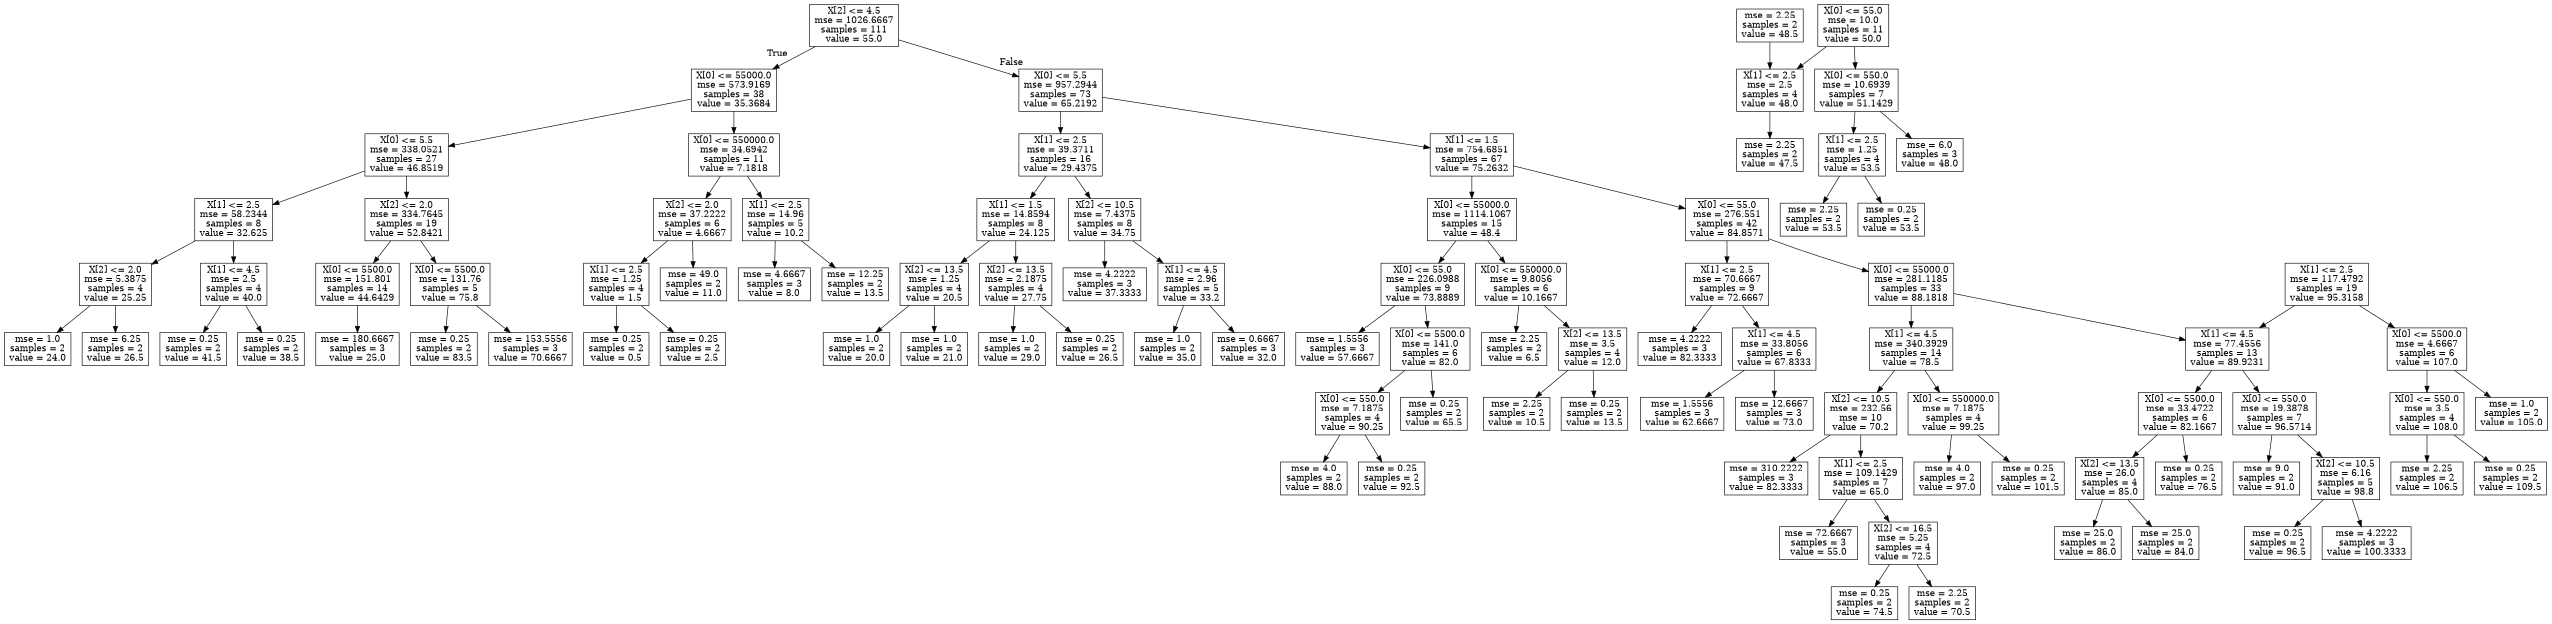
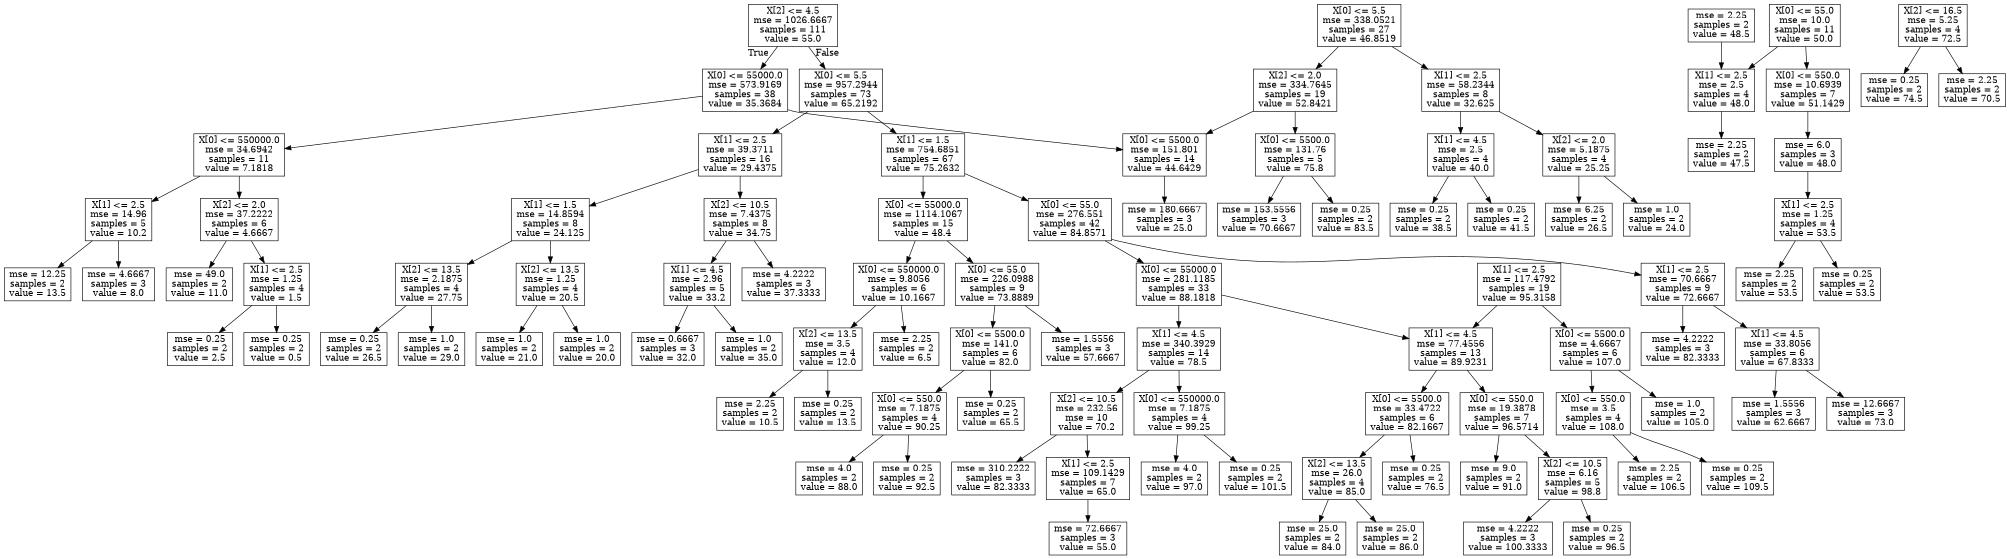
edge "X[0] <= 550.0 mse = 10.6939 samples = 7 value = 51.1429" -> "X[1] <= 2.5 mse = 1.25 samples = 4 value = 53.5": now "mse = 6.0 samples = 3 value = 48.0" -> "X[1] <= 2.5 mse = 1.25 samples = 4 value = 53.5"
edge "X[0] <= 55000.0 mse = 573.9169 samples = 38 value = 35.3684" -> "X[0] <= 5.5 mse = 338.0521 samples = 27 value = 46.8519": now "X[0] <= 55000.0 mse = 573.9169 samples = 38 value = 35.3684" -> "X[0] <= 5500.0 mse = 151.801 samples = 14 value = 44.6429"
node "X[2] <= 2.0 mse = 5.3875 samples = 4 value = 25.25": label "X[2] <= 2.0 mse = 5.3875 samples = 4 value = 25.25" -> "X[2] <= 2.0 mse = 5.1875 samples = 4 value = 25.25"
edge "X[1] <= 2.5 mse = 109.1429 samples = 7 value = 65.0" -> "X[2] <= 16.5 mse = 5.25 samples = 4 value = 72.5": removed
